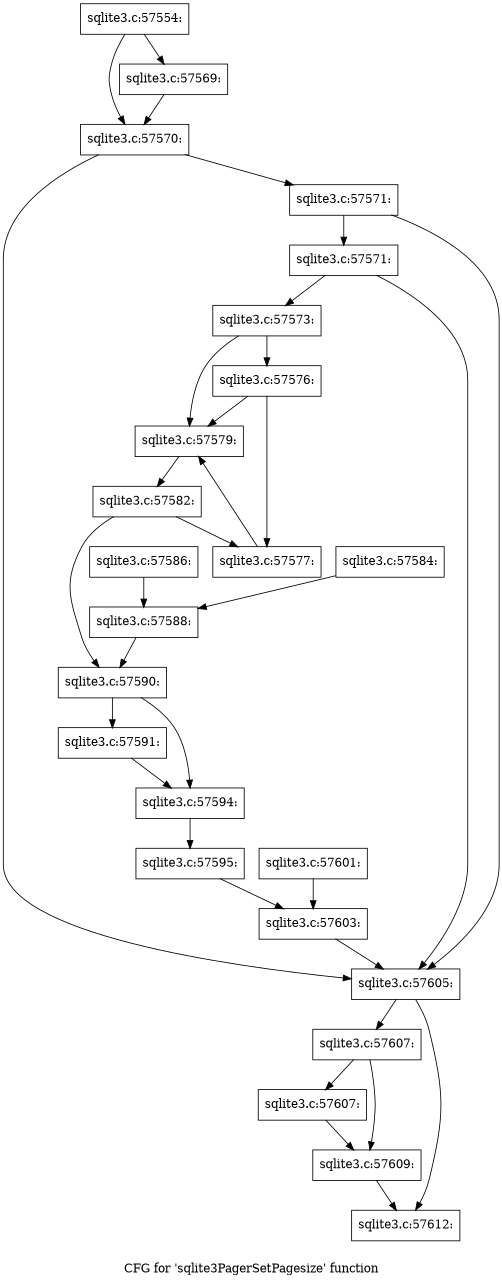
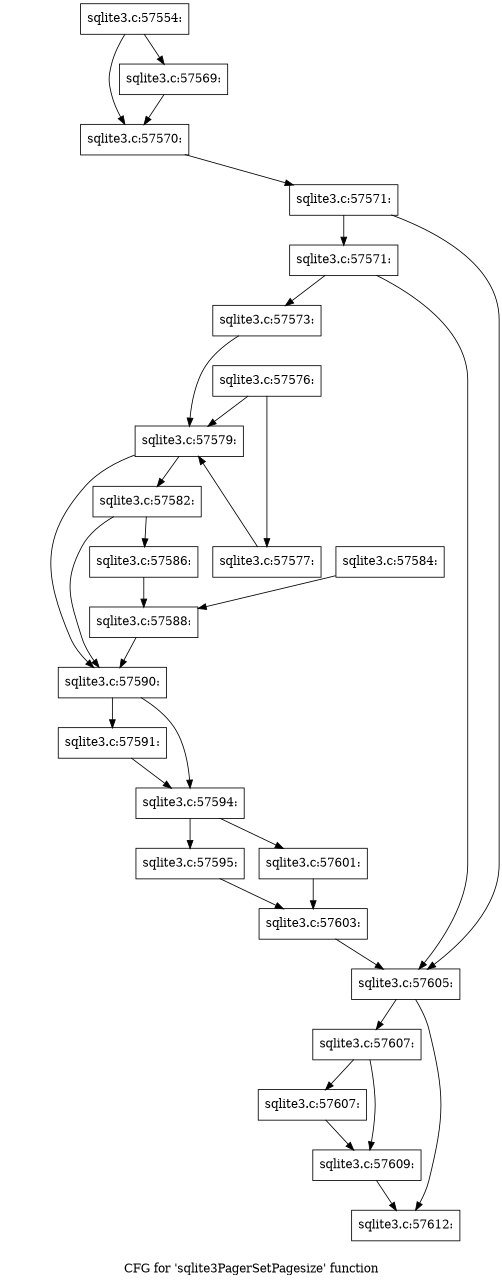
edge "sqlite3.c:57573:" -> "sqlite3.c:57576:": removed
edge "sqlite3.c:57582:" -> "sqlite3.c:57577:": now "sqlite3.c:57582:" -> "sqlite3.c:57586:"
edge "sqlite3.c:57579:" -> "sqlite3.c:57590:": added
edge "sqlite3.c:57570:" -> "sqlite3.c:57605:": removed
edge "sqlite3.c:57594:" -> "sqlite3.c:57601:": added
